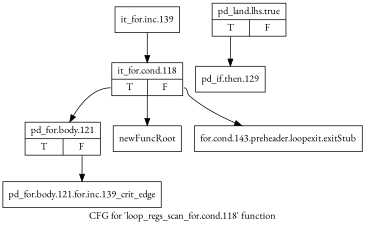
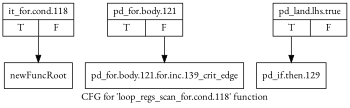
node "it_for.inc.139": removed
edge "it_for.cond.118" -> "pd_for.body.121": removed
node "for.cond.143.preheader.loopexit.exitStub": removed
